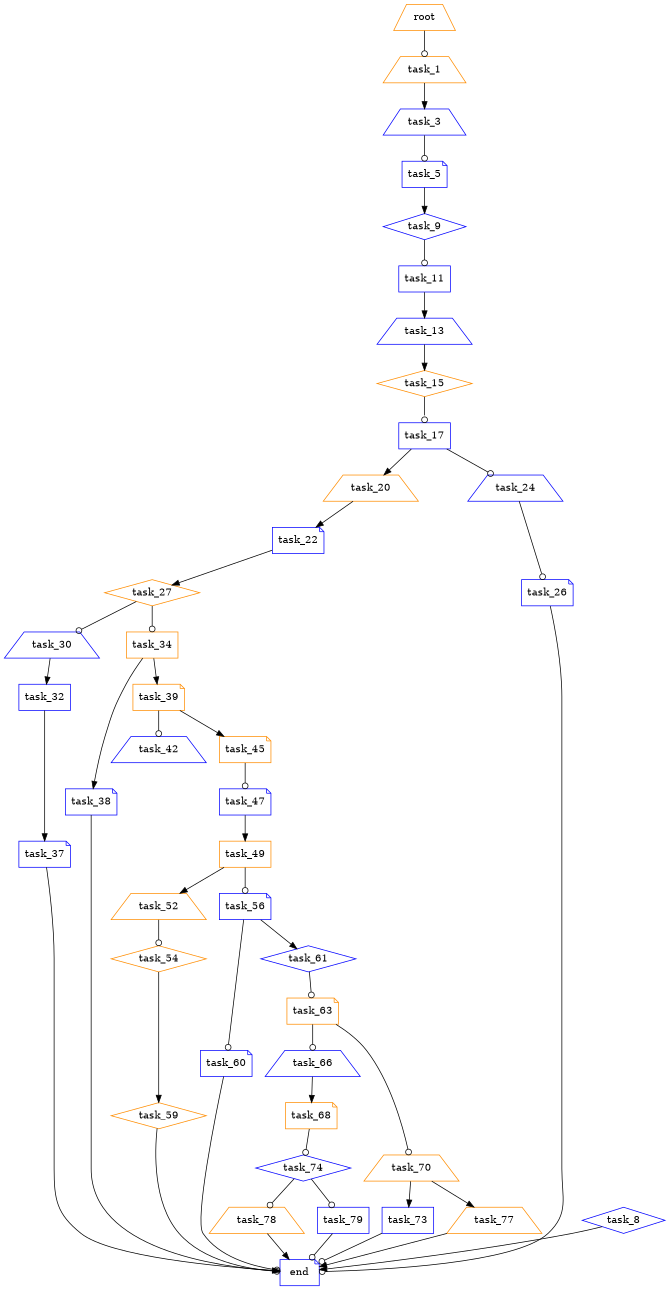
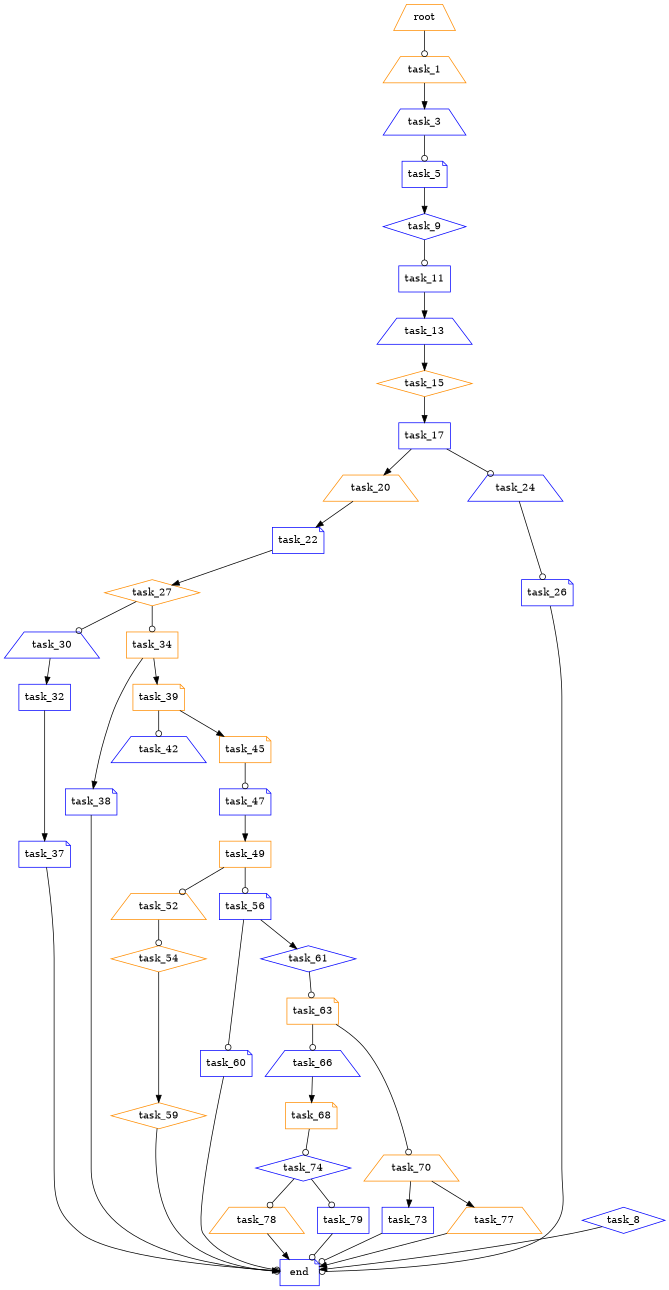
edge "task_15" -> "task_17": arrowhead odot -> normal
edge "task_49" -> "task_52": arrowhead normal -> odot
